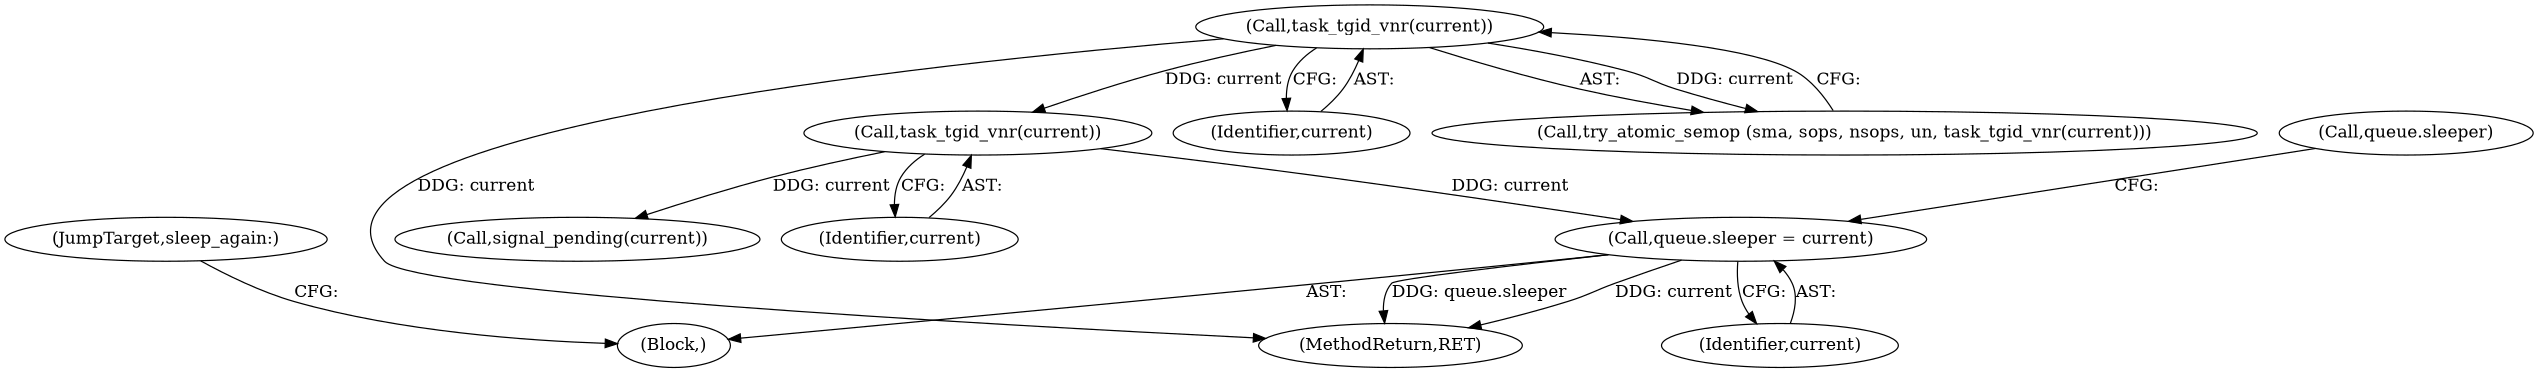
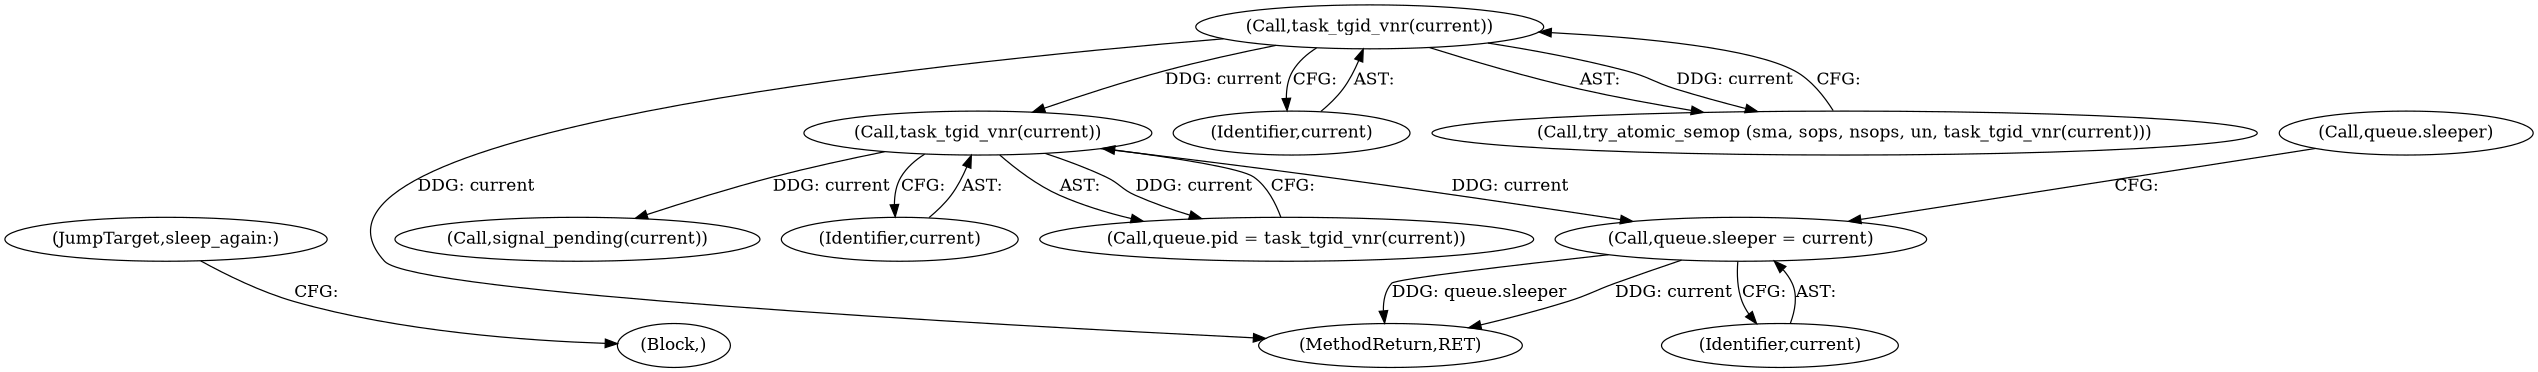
node "(Call,queue.pid = task_tgid_vnr(current))": added
edge "(Call,queue.sleeper = current)" -> "(Block,)": removed, label "AST:"
